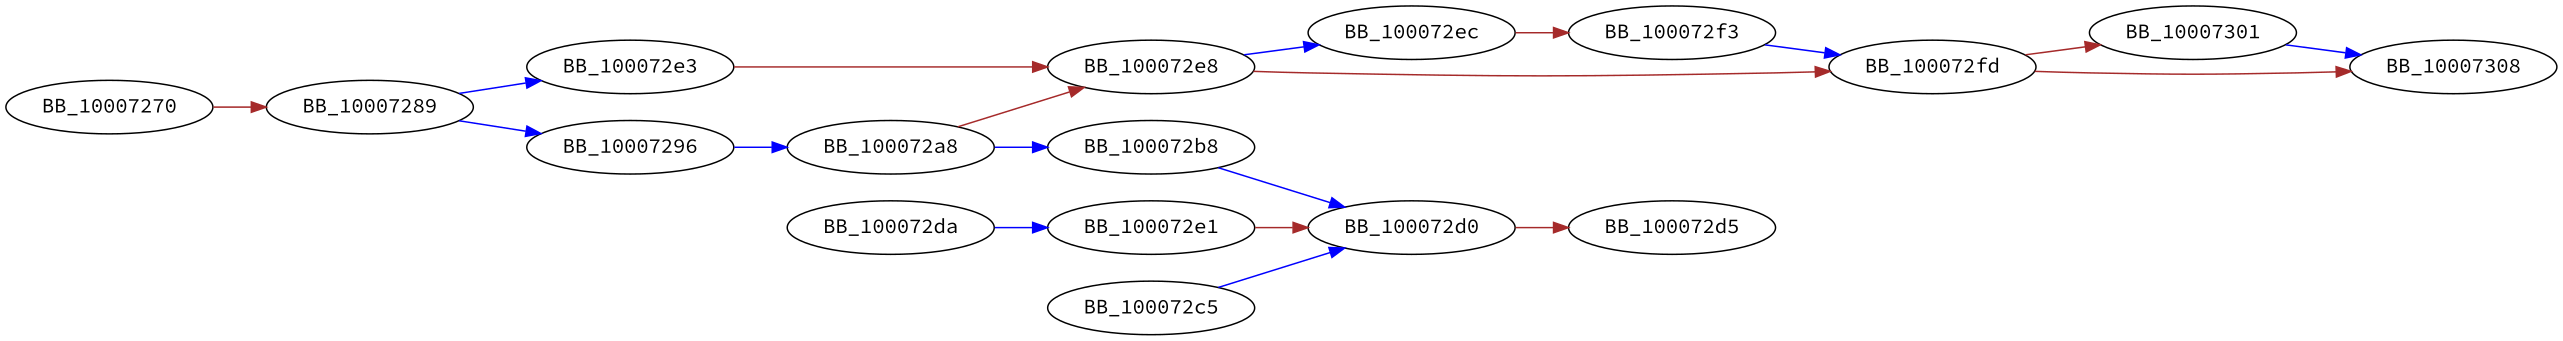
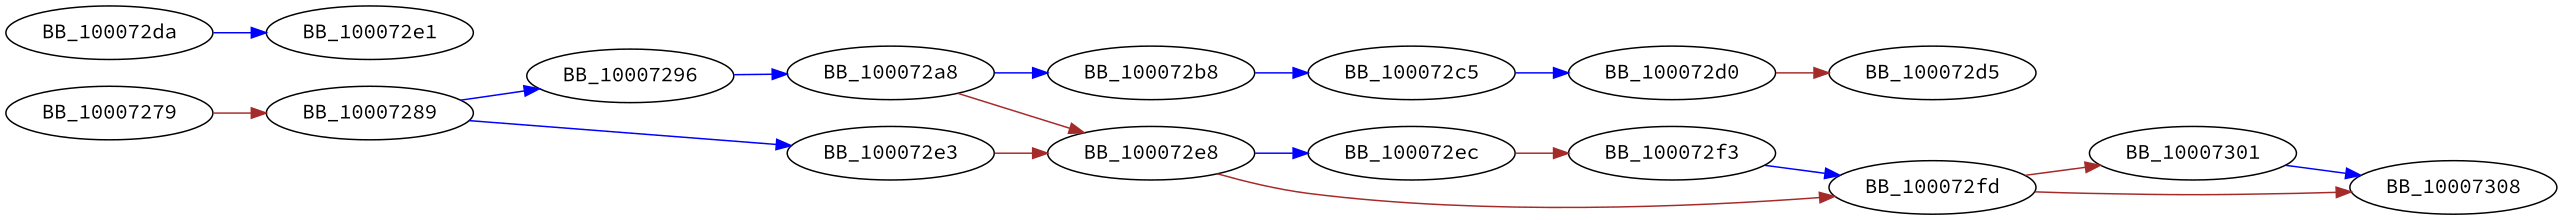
node "BB_10007270": label "BB_10007270" -> "BB_10007279"
edge "BB_100072b8" -> "BB_100072d0": now "BB_100072b8" -> "BB_100072c5"
edge "BB_100072e1" -> "BB_100072d0": removed
